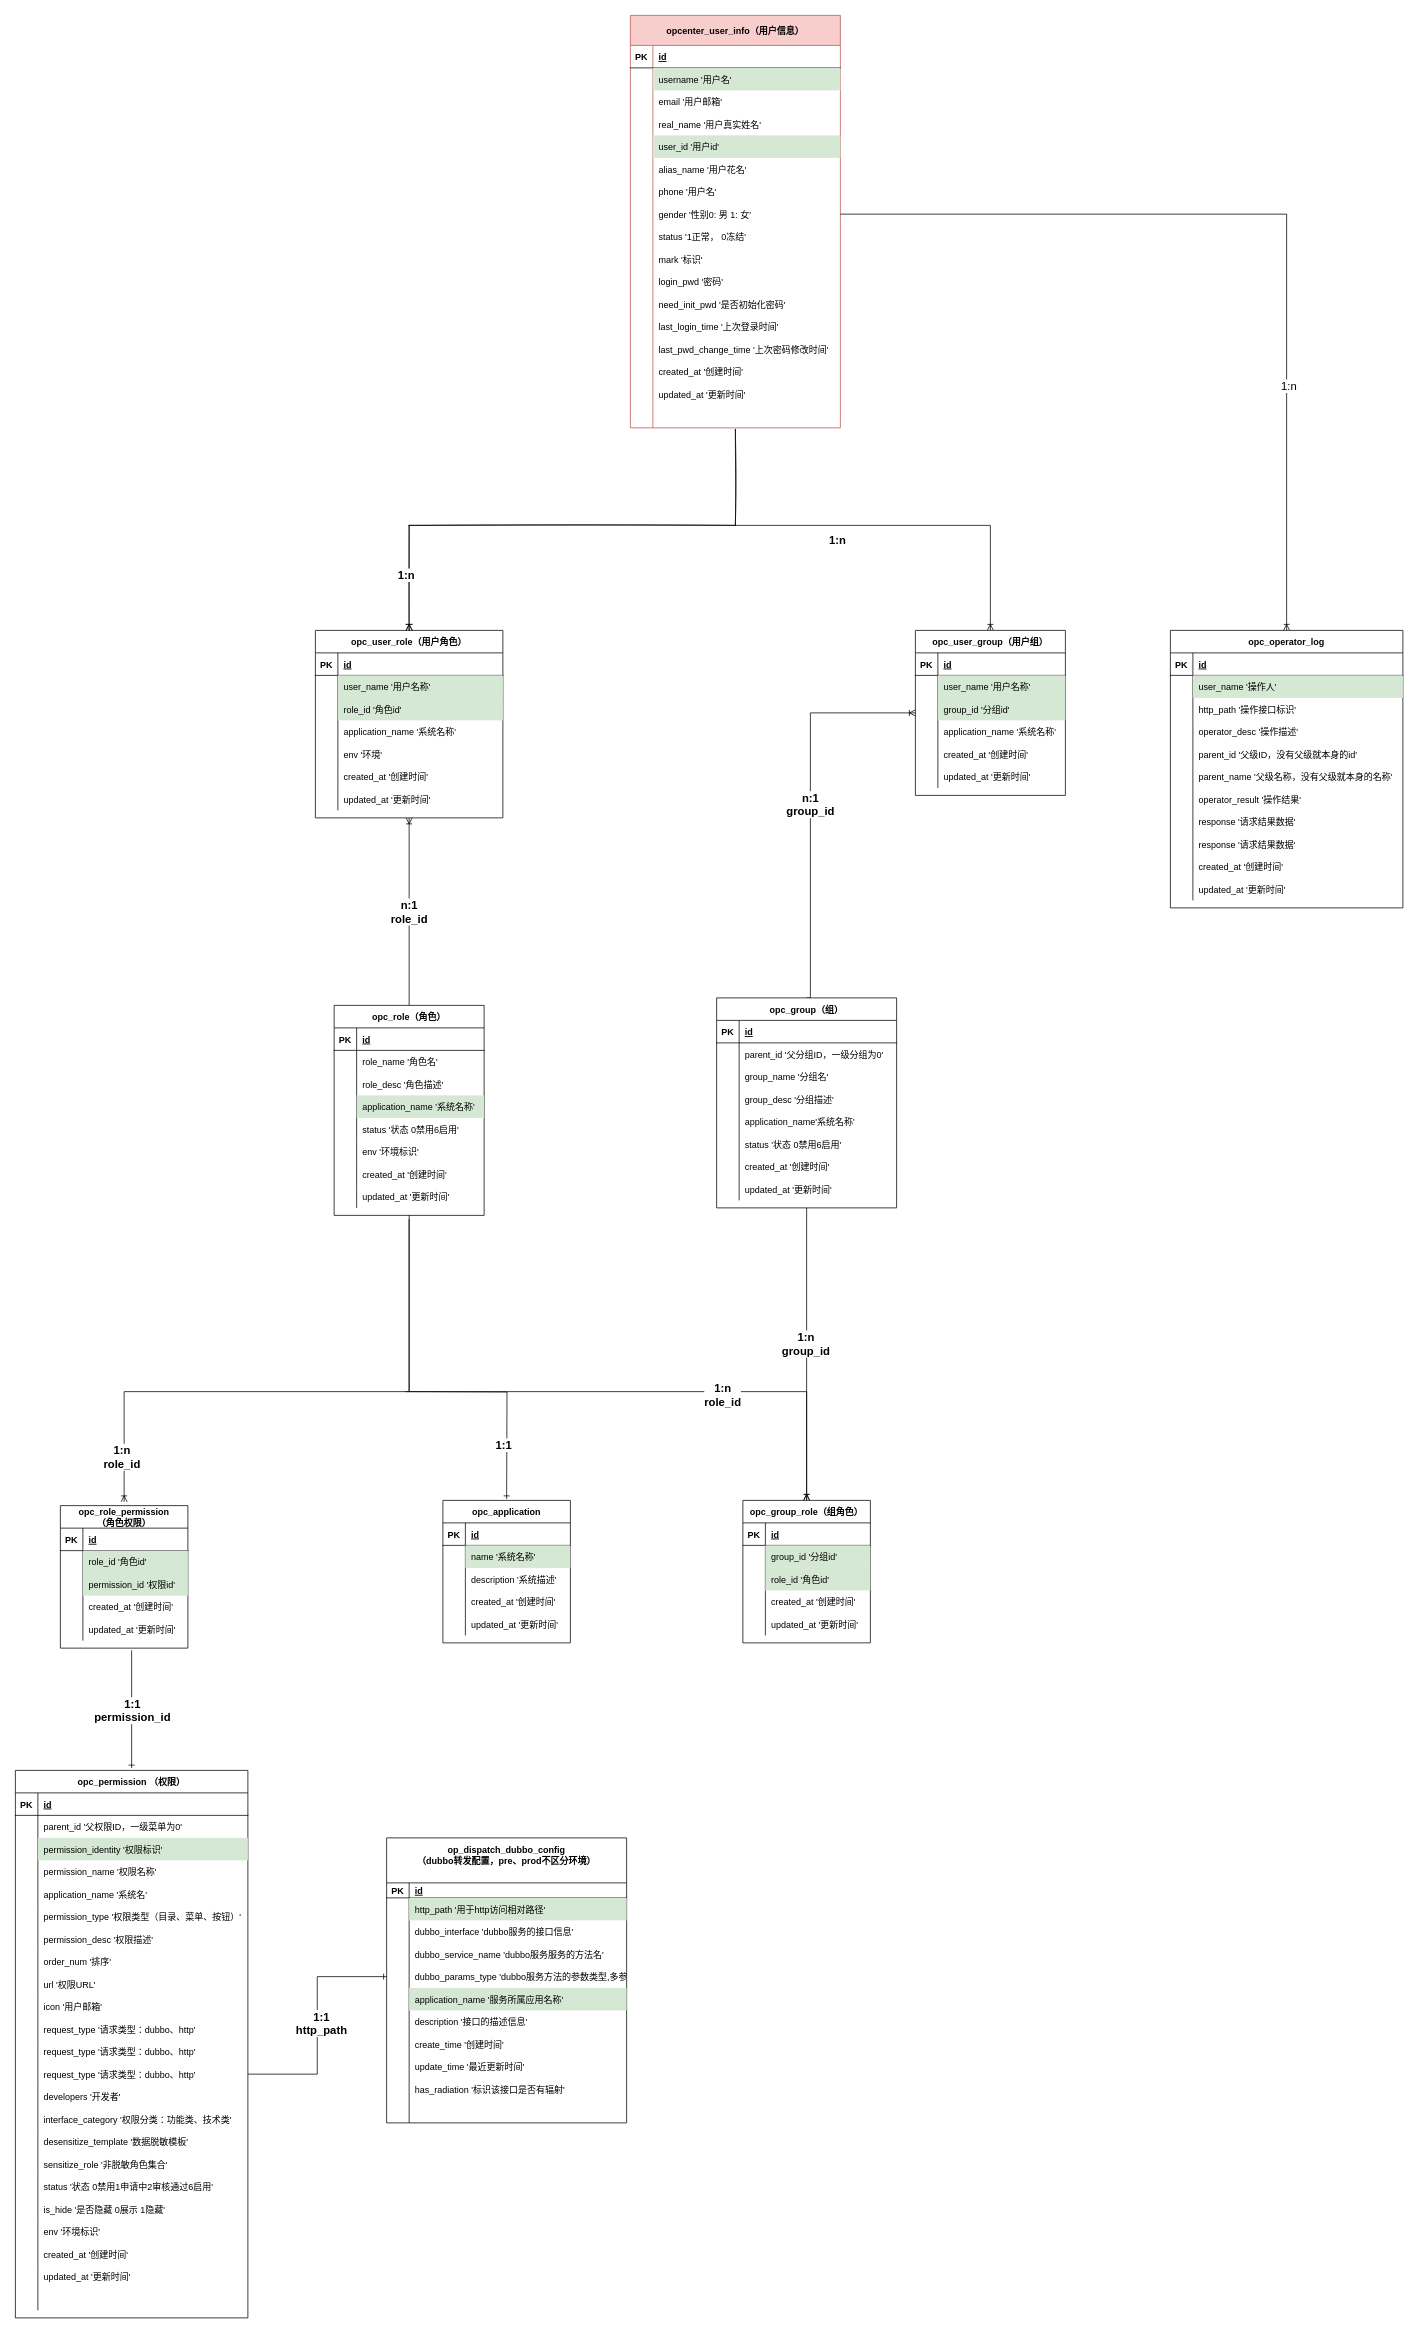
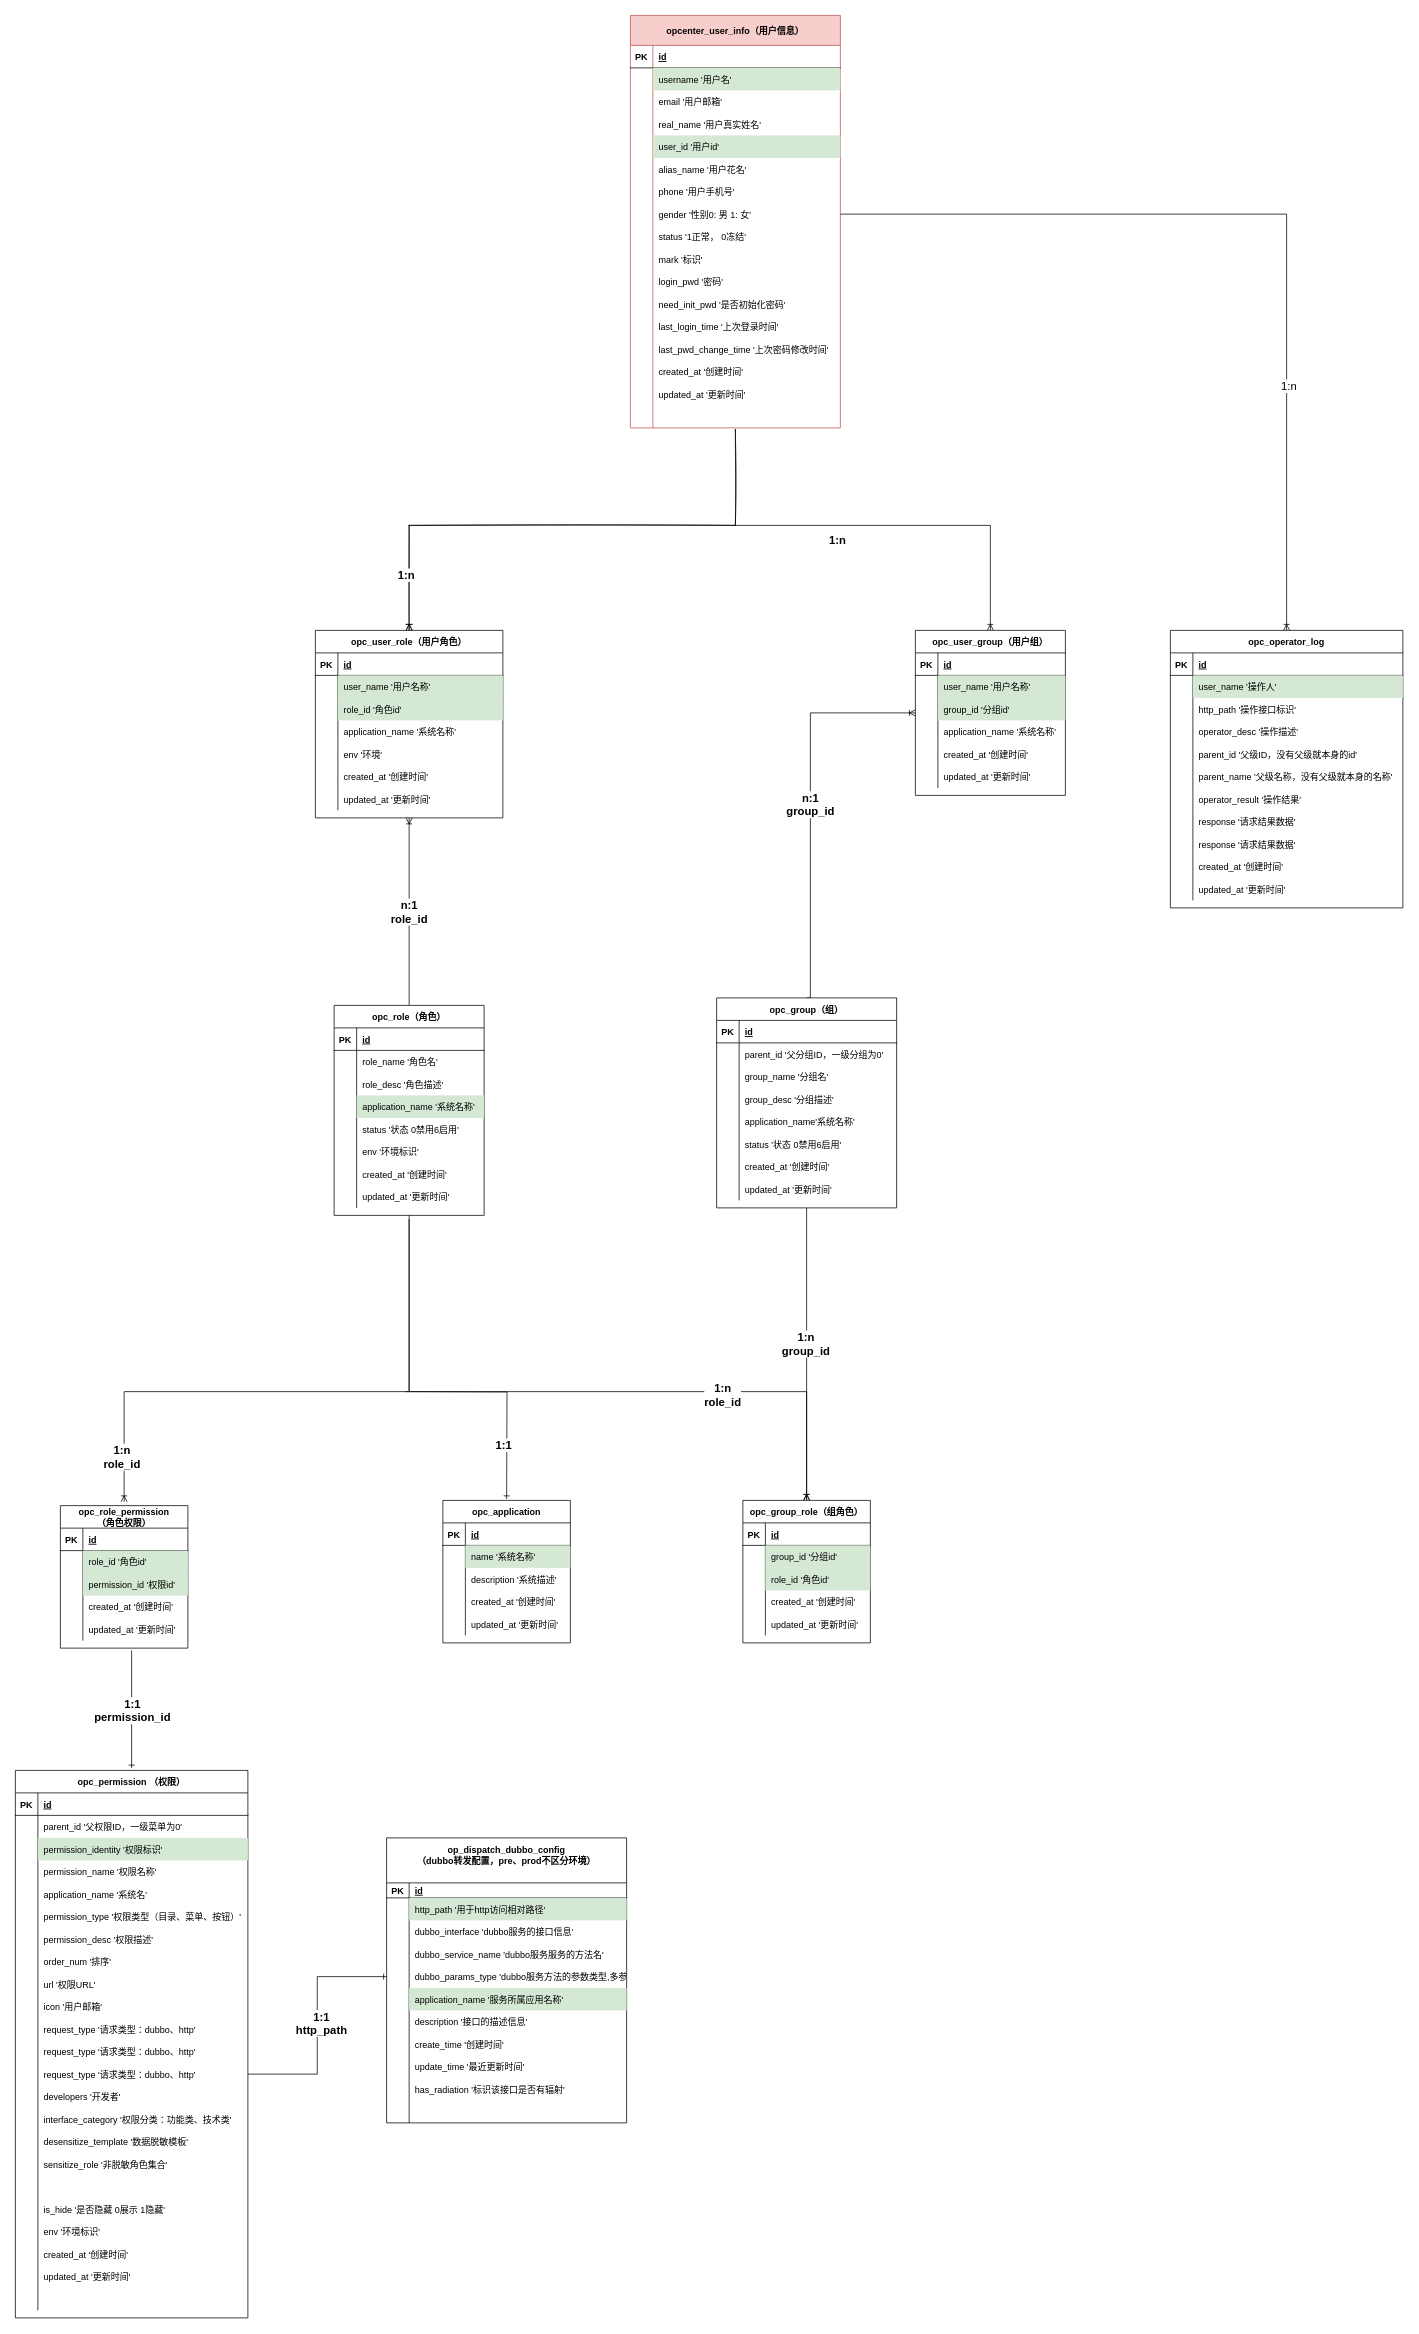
node "phone '用户名'": label "phone '用户名'" -> "phone '用户手机号'"
node "status '状态 0禁用1申请中2审核通过6启用'": removed
